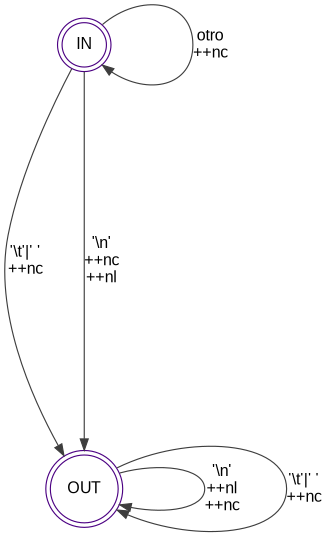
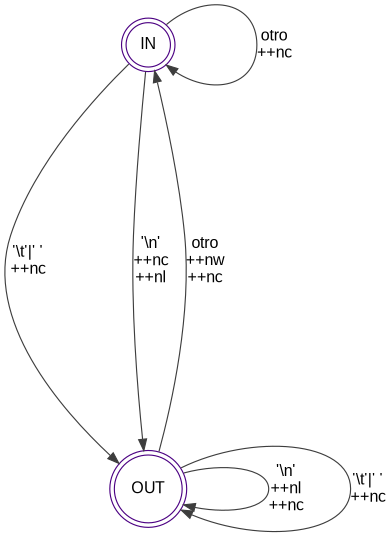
edge "OUT" -> "IN": added, label "otro ++nw ++nc"
